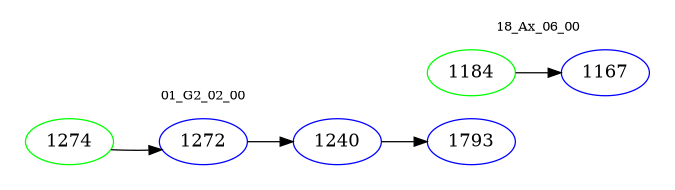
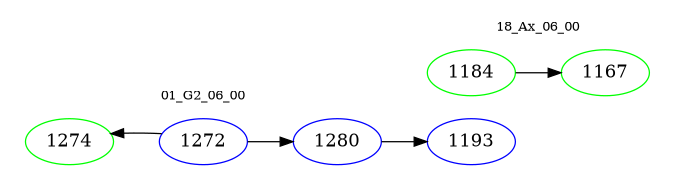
node "1167": color blue -> green
cluster "01_G2_02_00": label "01_G2_02_00" -> "01_G2_06_00"
node "1240": label "1240" -> "1280"
node "1793": label "1793" -> "1193"
edge "1274" -> "1272": reversed
